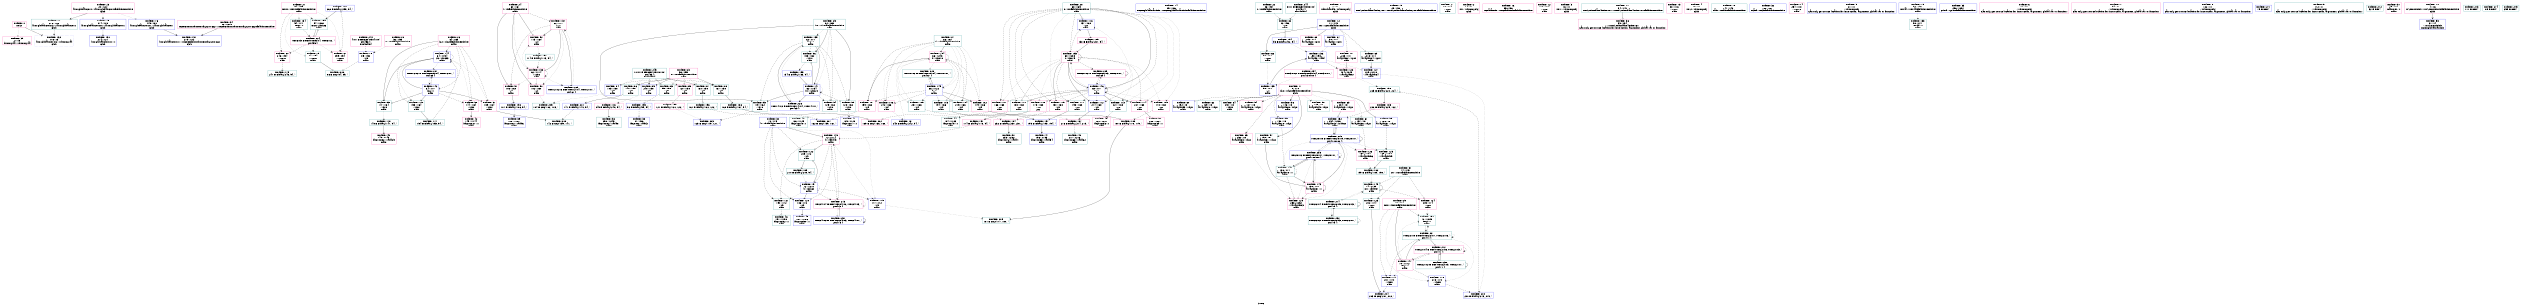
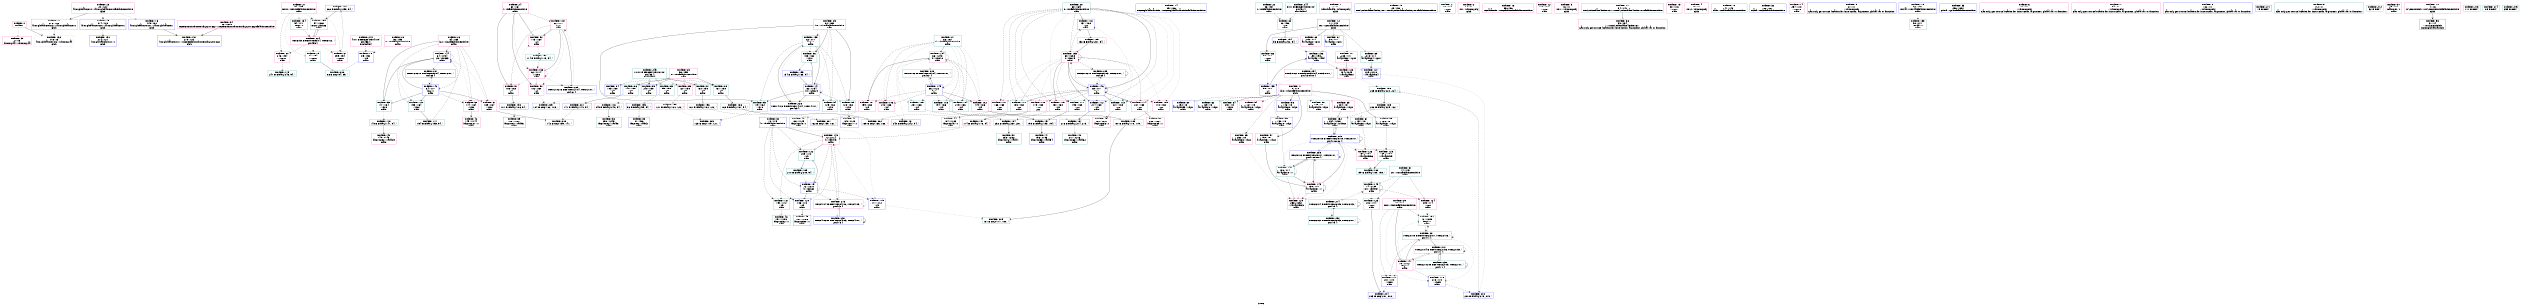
node "NodeID: 0": text "ZNSt" -> "NullPtr"
edge "NodeID: 242" -> "NodeID: 78": arrowhead tee -> vee
